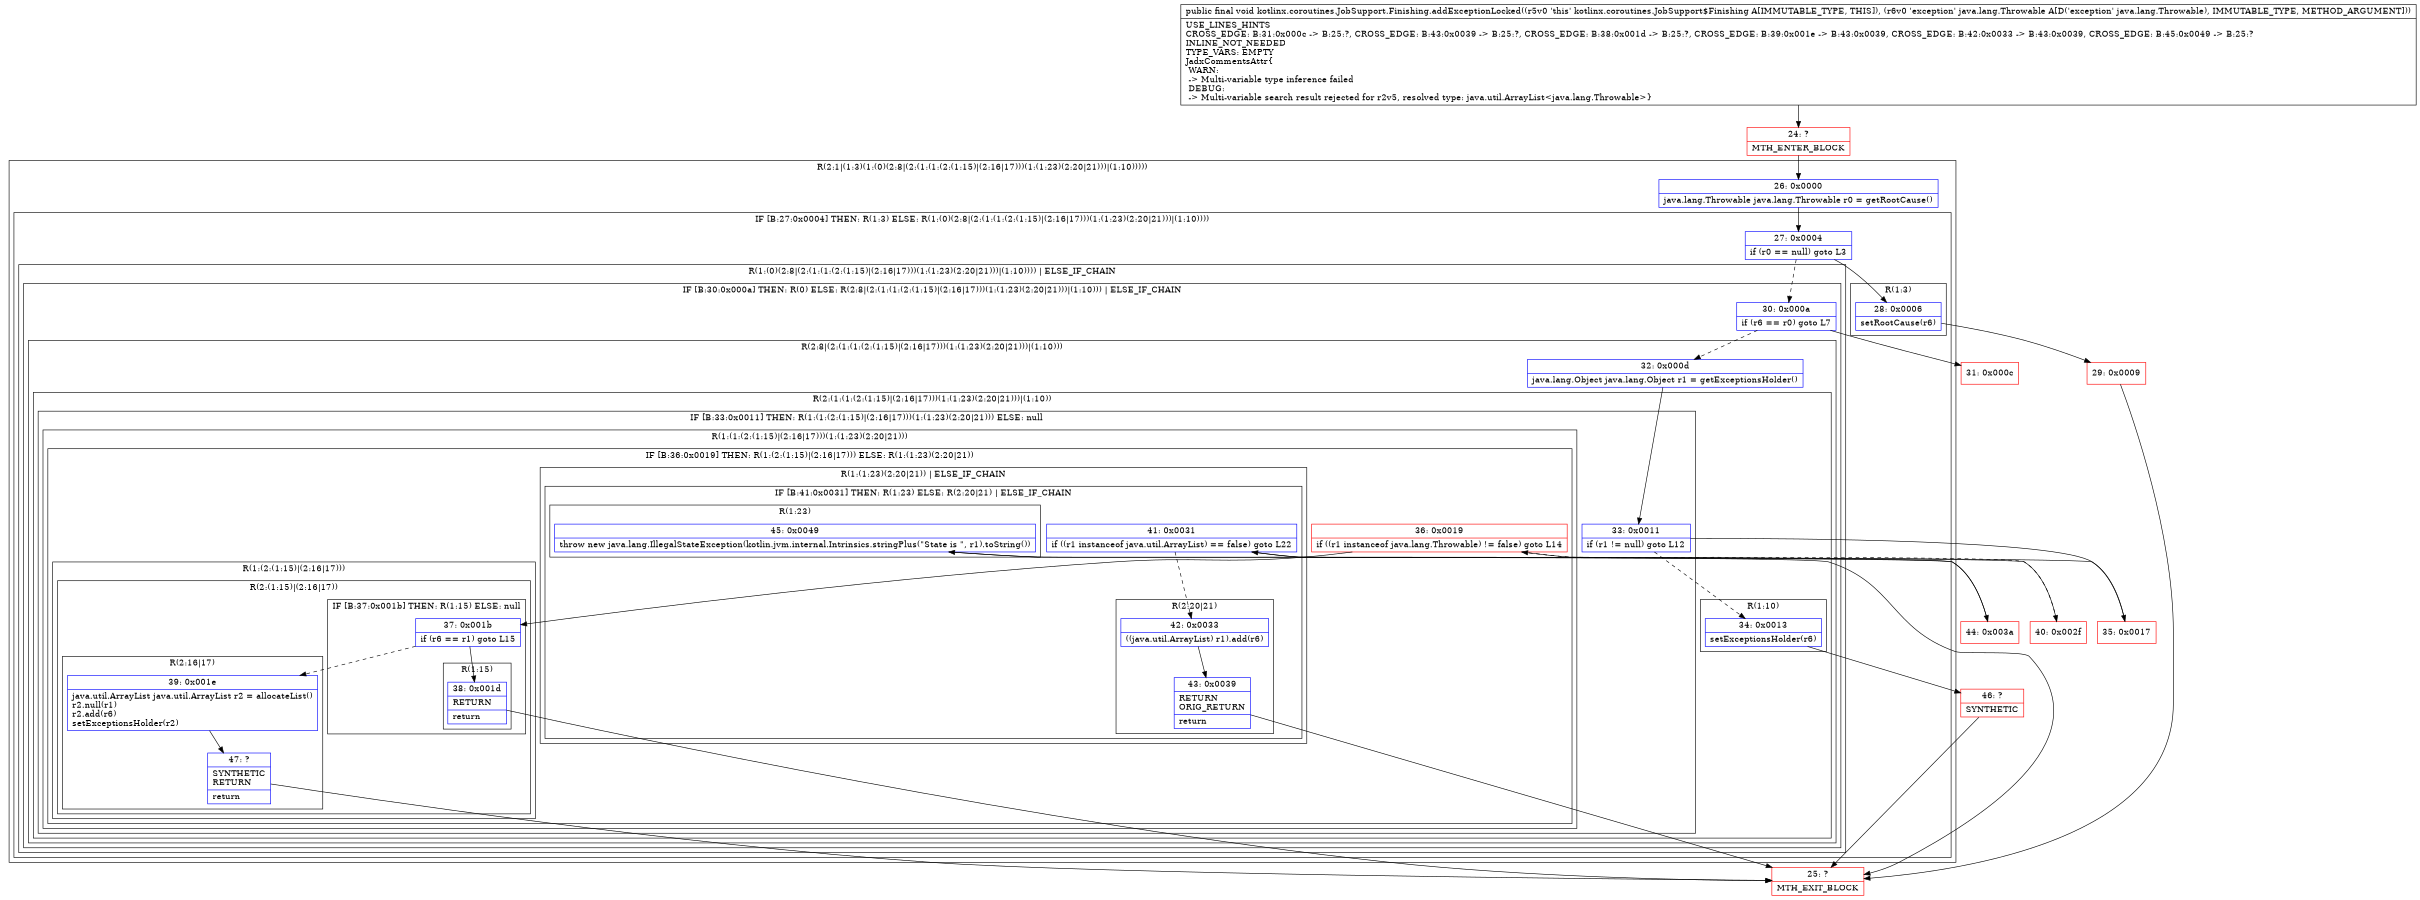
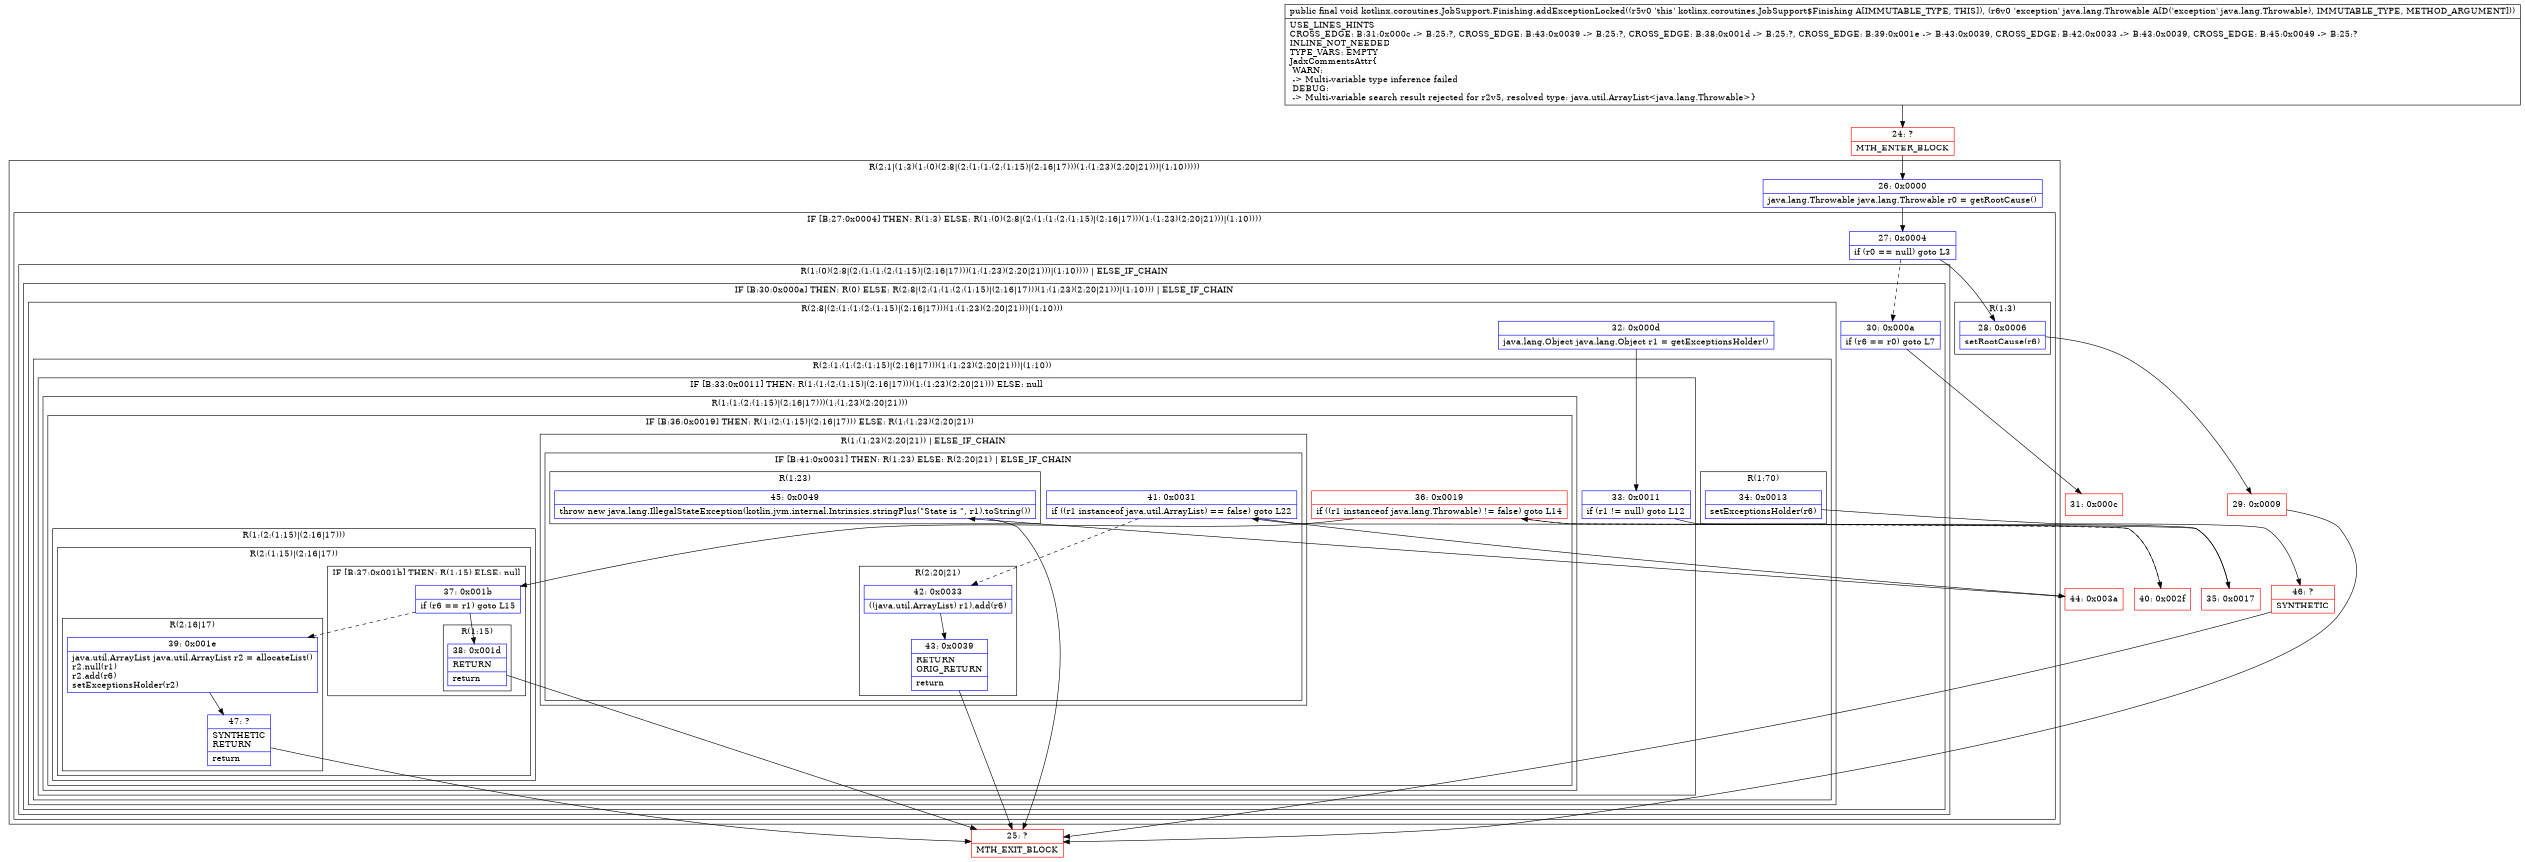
edge "30: 0x000a" -> "32: 0x000d": removed
edge "33: 0x0011" -> "34: 0x0013": removed
cluster "R(1:10)": label "R(1:10)" -> "R(1:70)"
